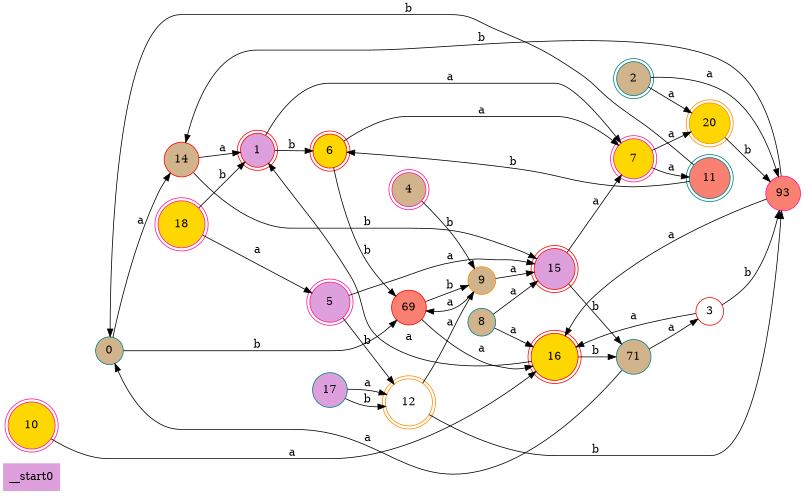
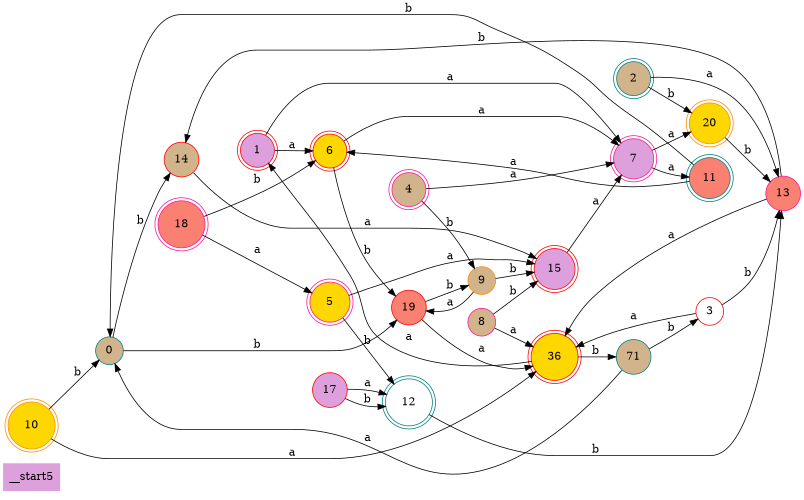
edge "2" -> "20": label "a" -> "b"
edge "1" -> "6": label "b" -> "a"
edge "14" -> "1": removed, label "a"
node "7": fillcolor gold -> plum
edge "11" -> "6": label "b" -> "a"
edge "4" -> "7": added, label "a"
edge "18" -> "1": now "18" -> "6"
node "93": label "93" -> "13"
edge "0" -> "14": label "a" -> "b"
edge "14" -> "15": label "b" -> "a"
node "18": fillcolor gold -> salmon
edge "9" -> "15": label "a" -> "b"
edge "8" -> "15": label "a" -> "b"
node "5": fillcolor plum -> gold
node "69": label "69" -> "19"
edge "15" -> "71": removed, label "b"
node "8": color teal -> deeppink
edge "71" -> "3": label "a" -> "b"
edge "12" -> "9": removed, label "a"
node "16": label "16" -> "36"
edge "10" -> "0": added, label "b"
node "17": color teal -> red
node "12": color darkorange -> teal
node "10": color deeppink -> darkorange
node "__start0": label "__start0" -> "__start5"
